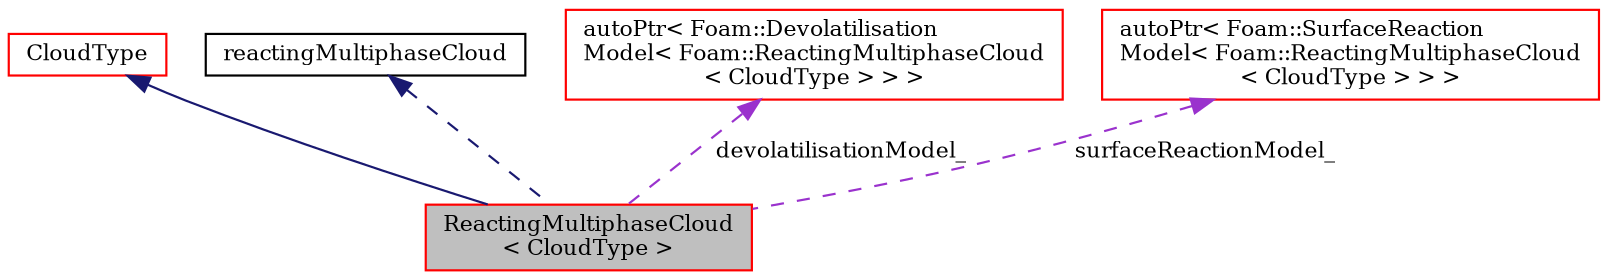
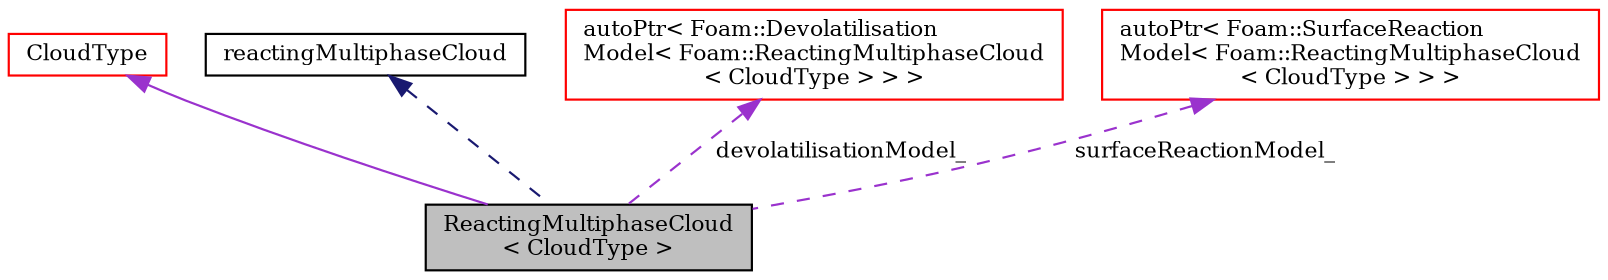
edge "ReactingMultiphaseCloud < CloudType >" -> "CloudType": color midnightblue -> darkorchid3
node "ReactingMultiphaseCloud < CloudType >": color red -> black
